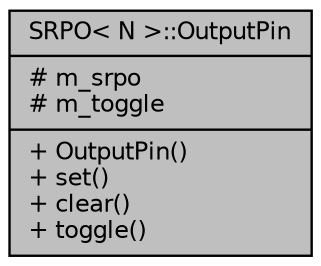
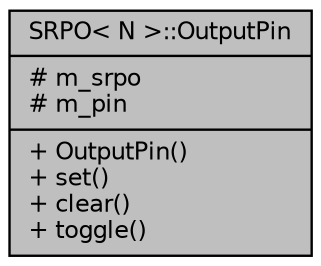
node "SRPO< N >::OutputPin": text "# m_toggle" -> "# m_pin"
